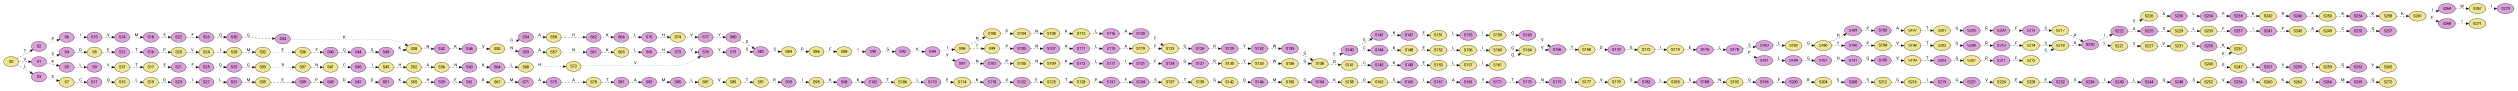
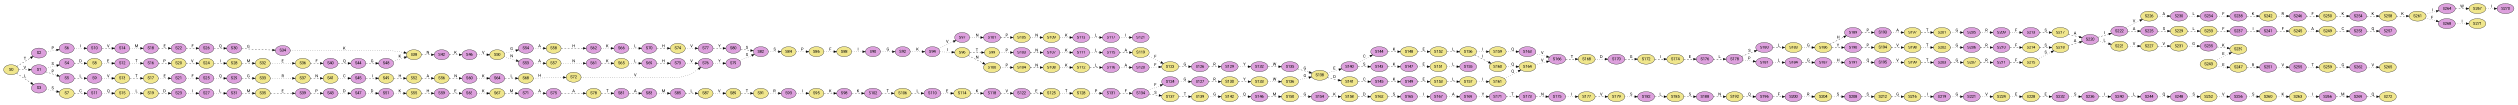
edge "S155" -> "S159": now "S156" -> "S159"
edge "S8" -> "S12": style dashed -> dotted
edge "S121" -> "S124": now "S134" -> "S124"
